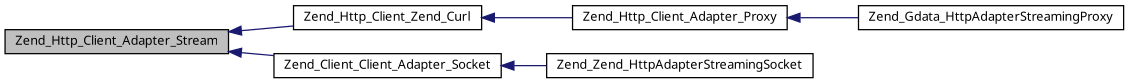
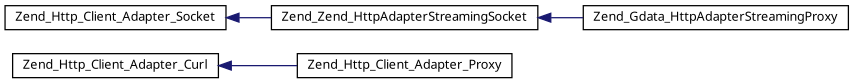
node "Zend_Http_Client_Zend_Curl": label "Zend_Http_Client_Zend_Curl" -> "Zend_Http_Client_Adapter_Curl"
edge "Zend_Gdata_HttpAdapterStreamingProxy" -> "Zend_Http_Client_Adapter_Proxy": now "Zend_Gdata_HttpAdapterStreamingProxy" -> "Zend_Zend_HttpAdapterStreamingSocket"
node "Zend_Http_Client_Adapter_Stream": removed
node "Zend_Client_Client_Adapter_Socket": label "Zend_Client_Client_Adapter_Socket" -> "Zend_Http_Client_Adapter_Socket"
